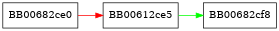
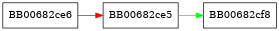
node "BB00682ce0": label "BB00682ce0" -> "BB00682ce6"
node "BB00612ce5": label "BB00612ce5" -> "BB00682ce5"
